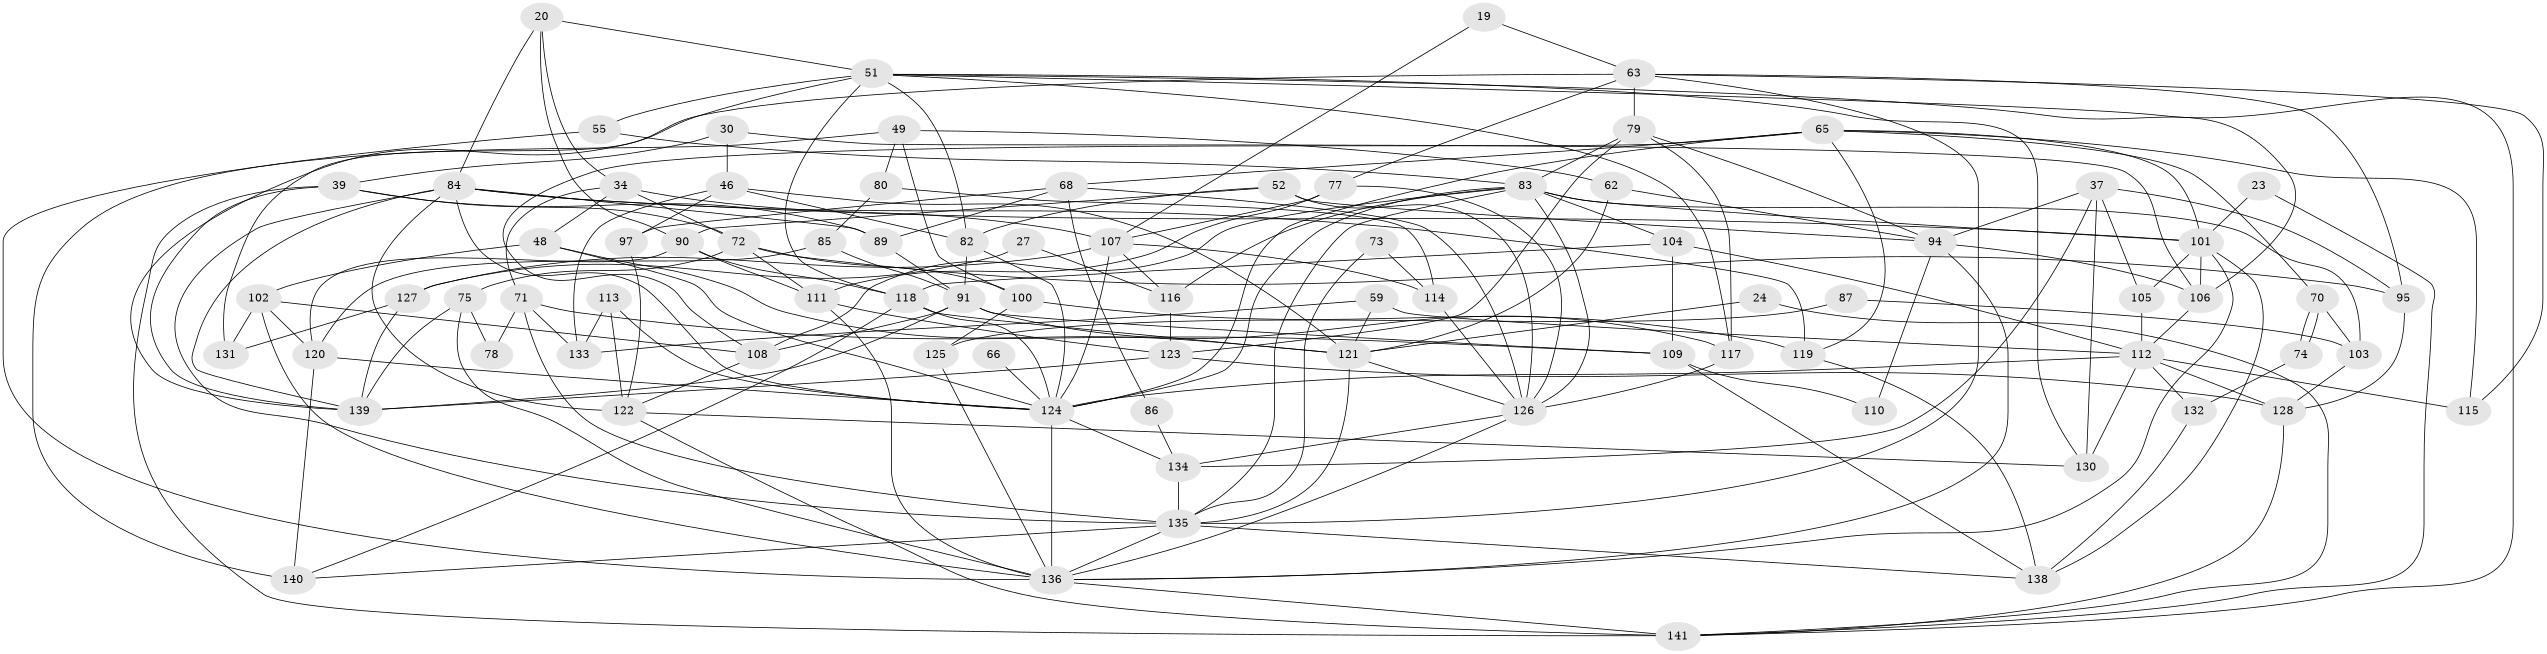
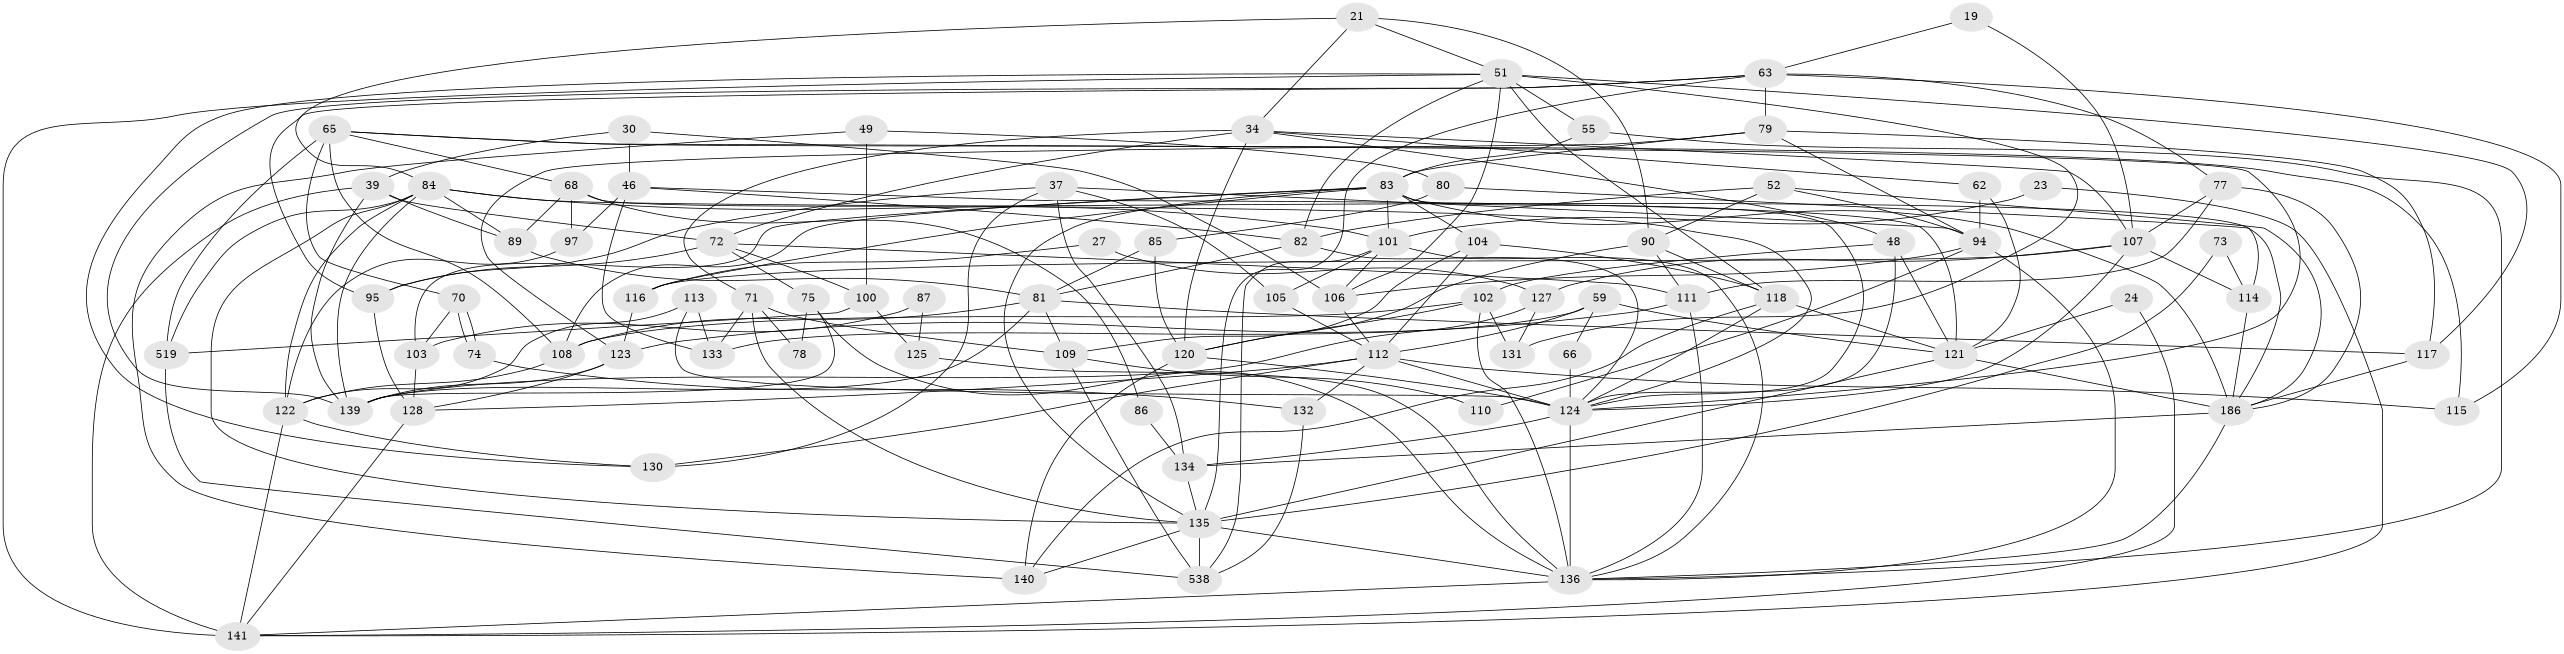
node "20": label "20" -> "21"
edge "49" -- "62": now "34" -- "62"
edge "65" -- "101": removed
edge "34" -- "120": added
node "91": label "91" -> "81"
edge "59" -- "66": added
node "119": label "119" -> "519"
node "126": label "126" -> "186"
node "138": label "138" -> "538"
